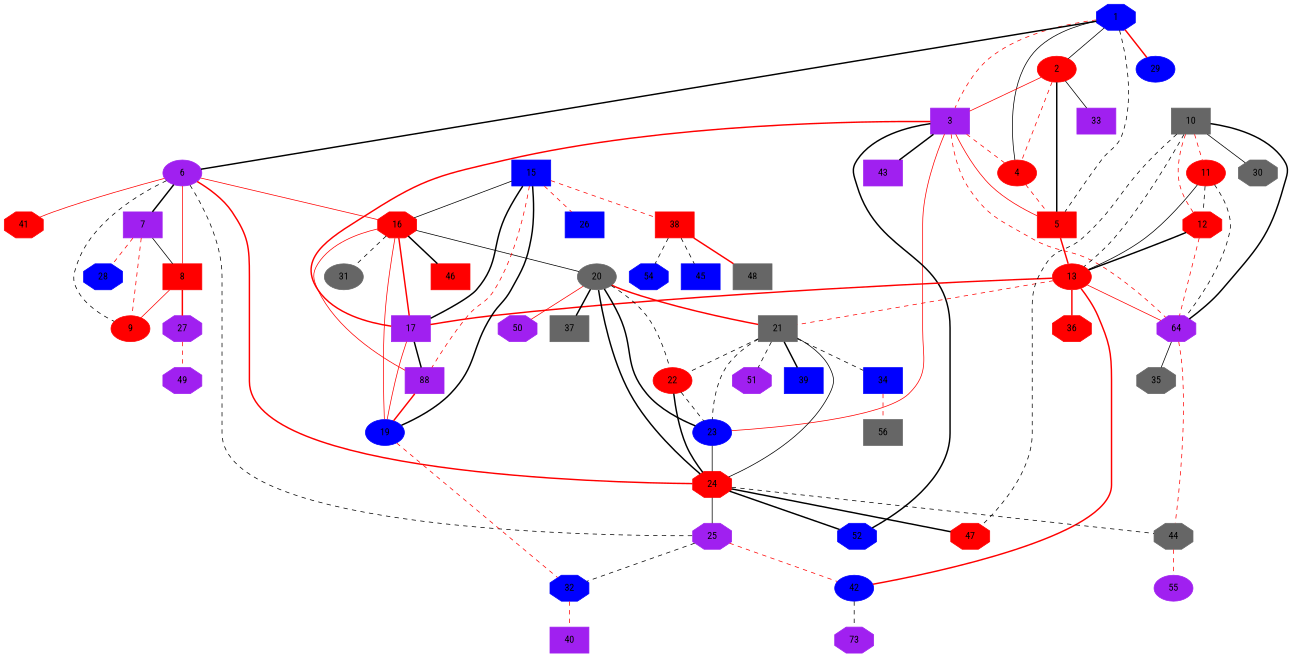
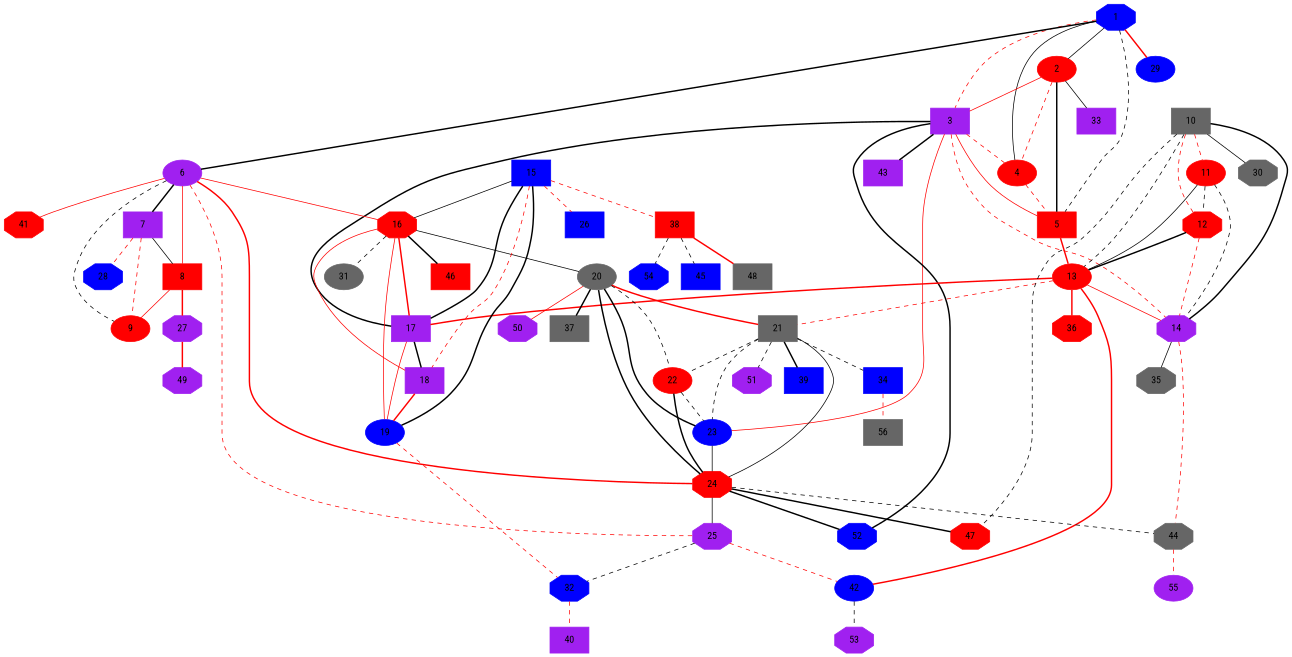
edge "3" -- "17": color red -> black
node "64": label "64" -> "14"
edge "27" -- "49": style dashed -> bold
node "88": label "88" -> "18"
edge "6" -- "25": color black -> red
node "73": label "73" -> "53"
